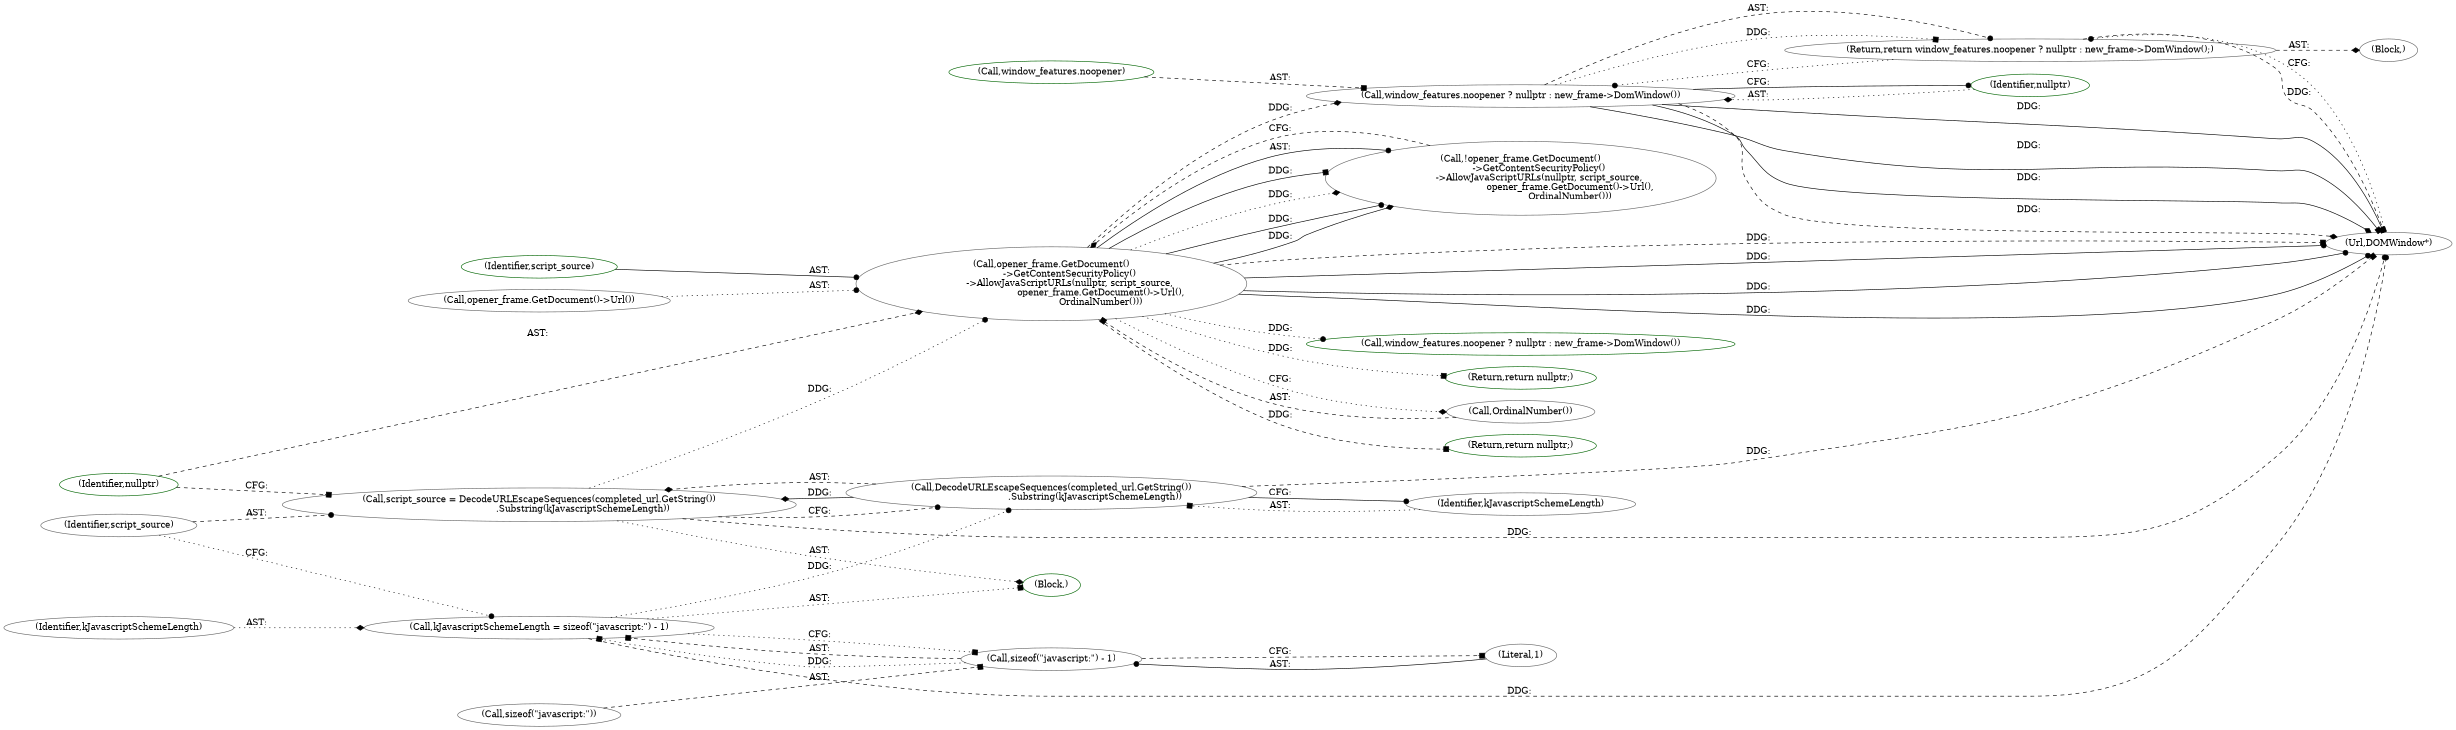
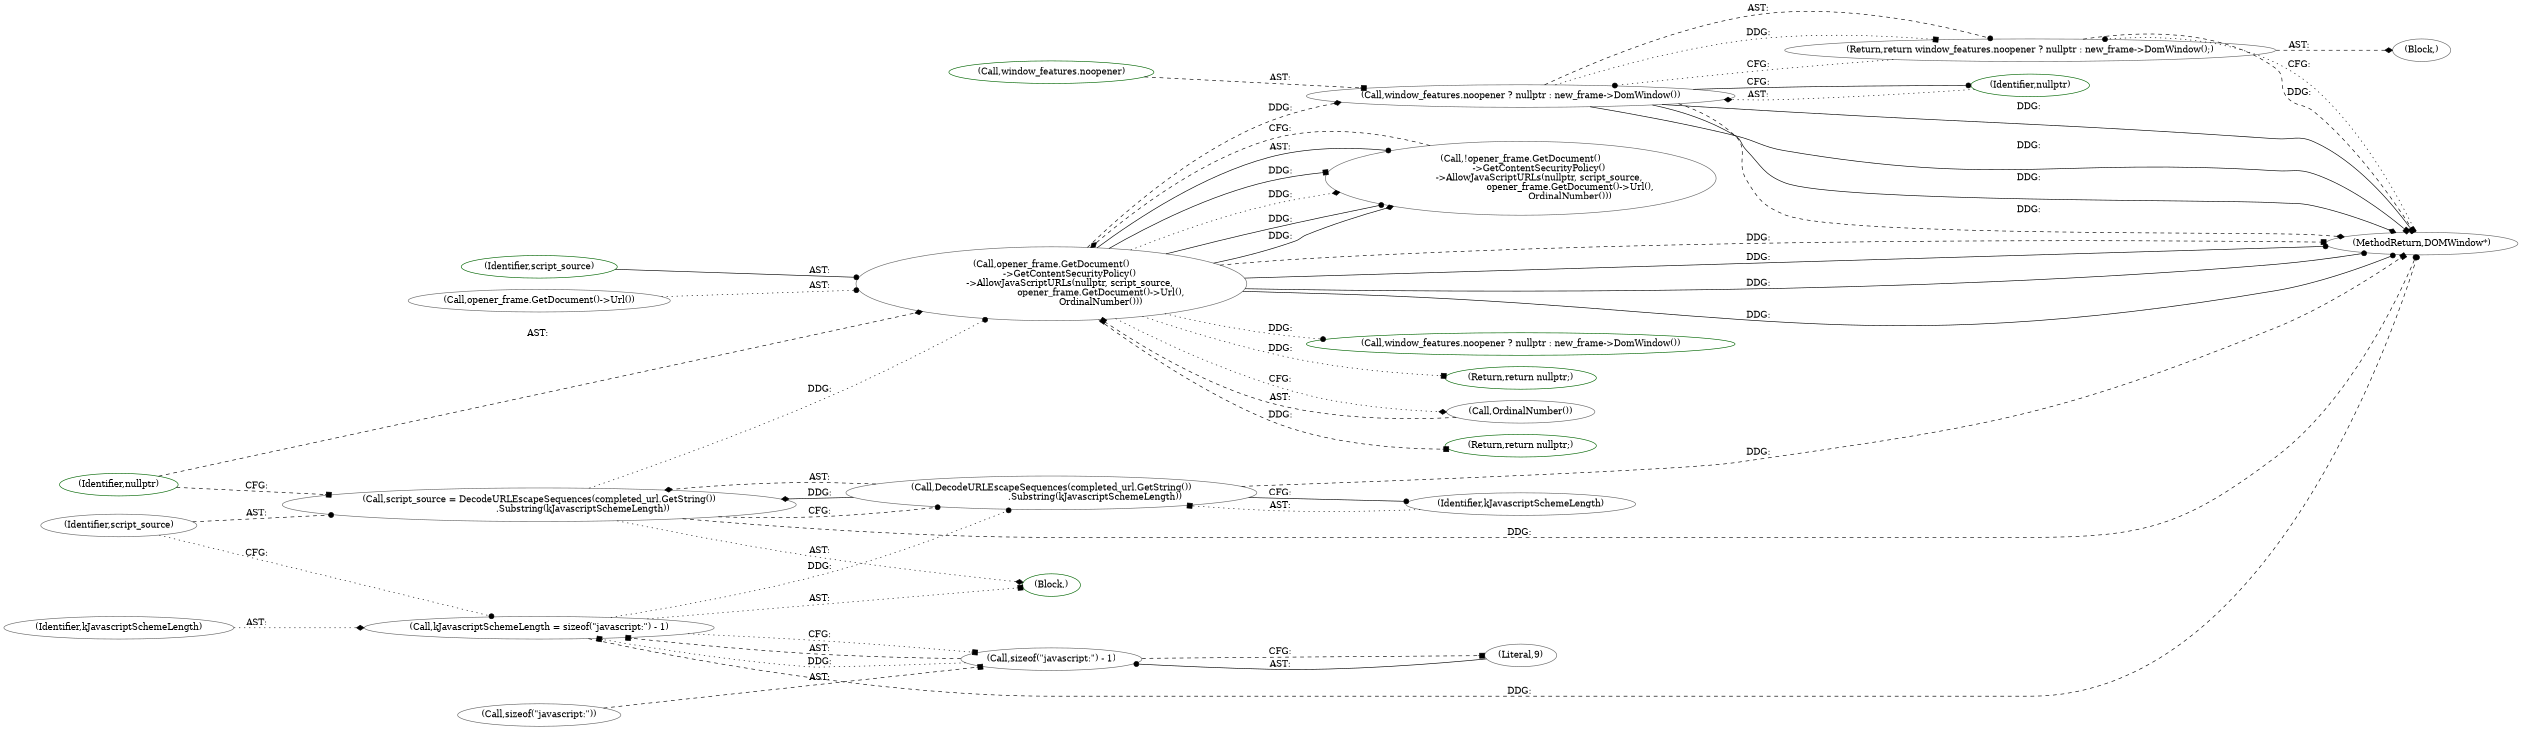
node "(Url,DOMWindow*)": label "(Url,DOMWindow*)" -> "(MethodReturn,DOMWindow*)"
node "(Literal,1)": label "(Literal,1)" -> "(Literal,9)"
